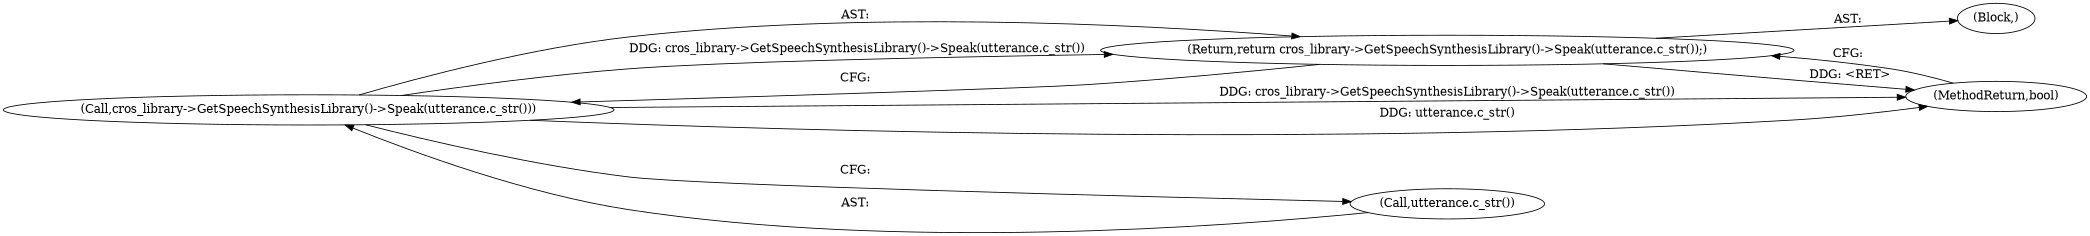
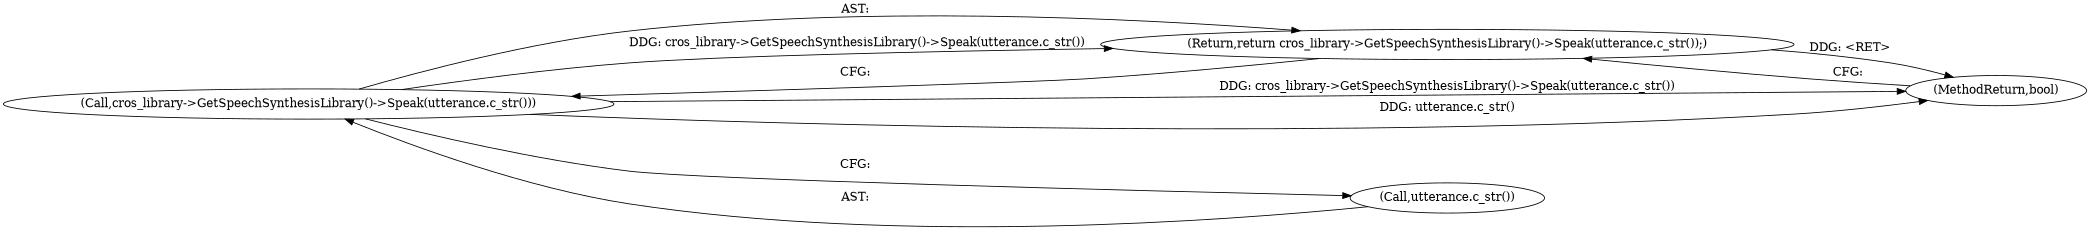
node "(Block,)": removed
